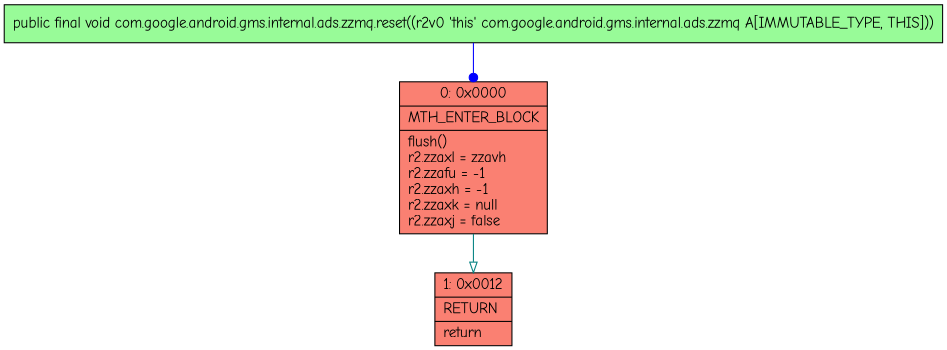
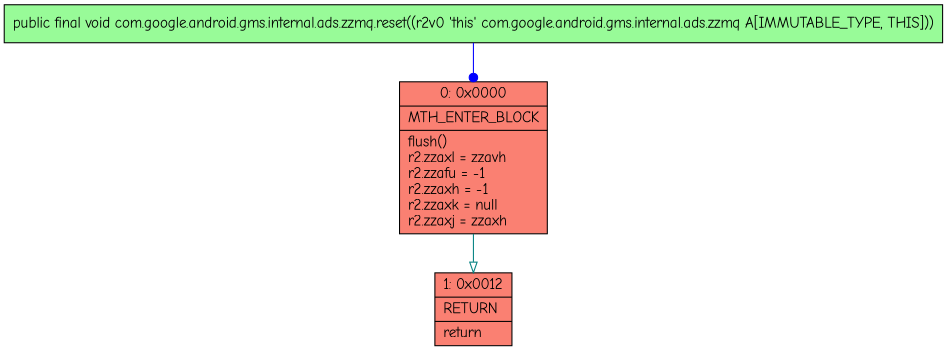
node "0: 0x0000": text "r2.zzaxj = false" -> "r2.zzaxj = zzaxh"
